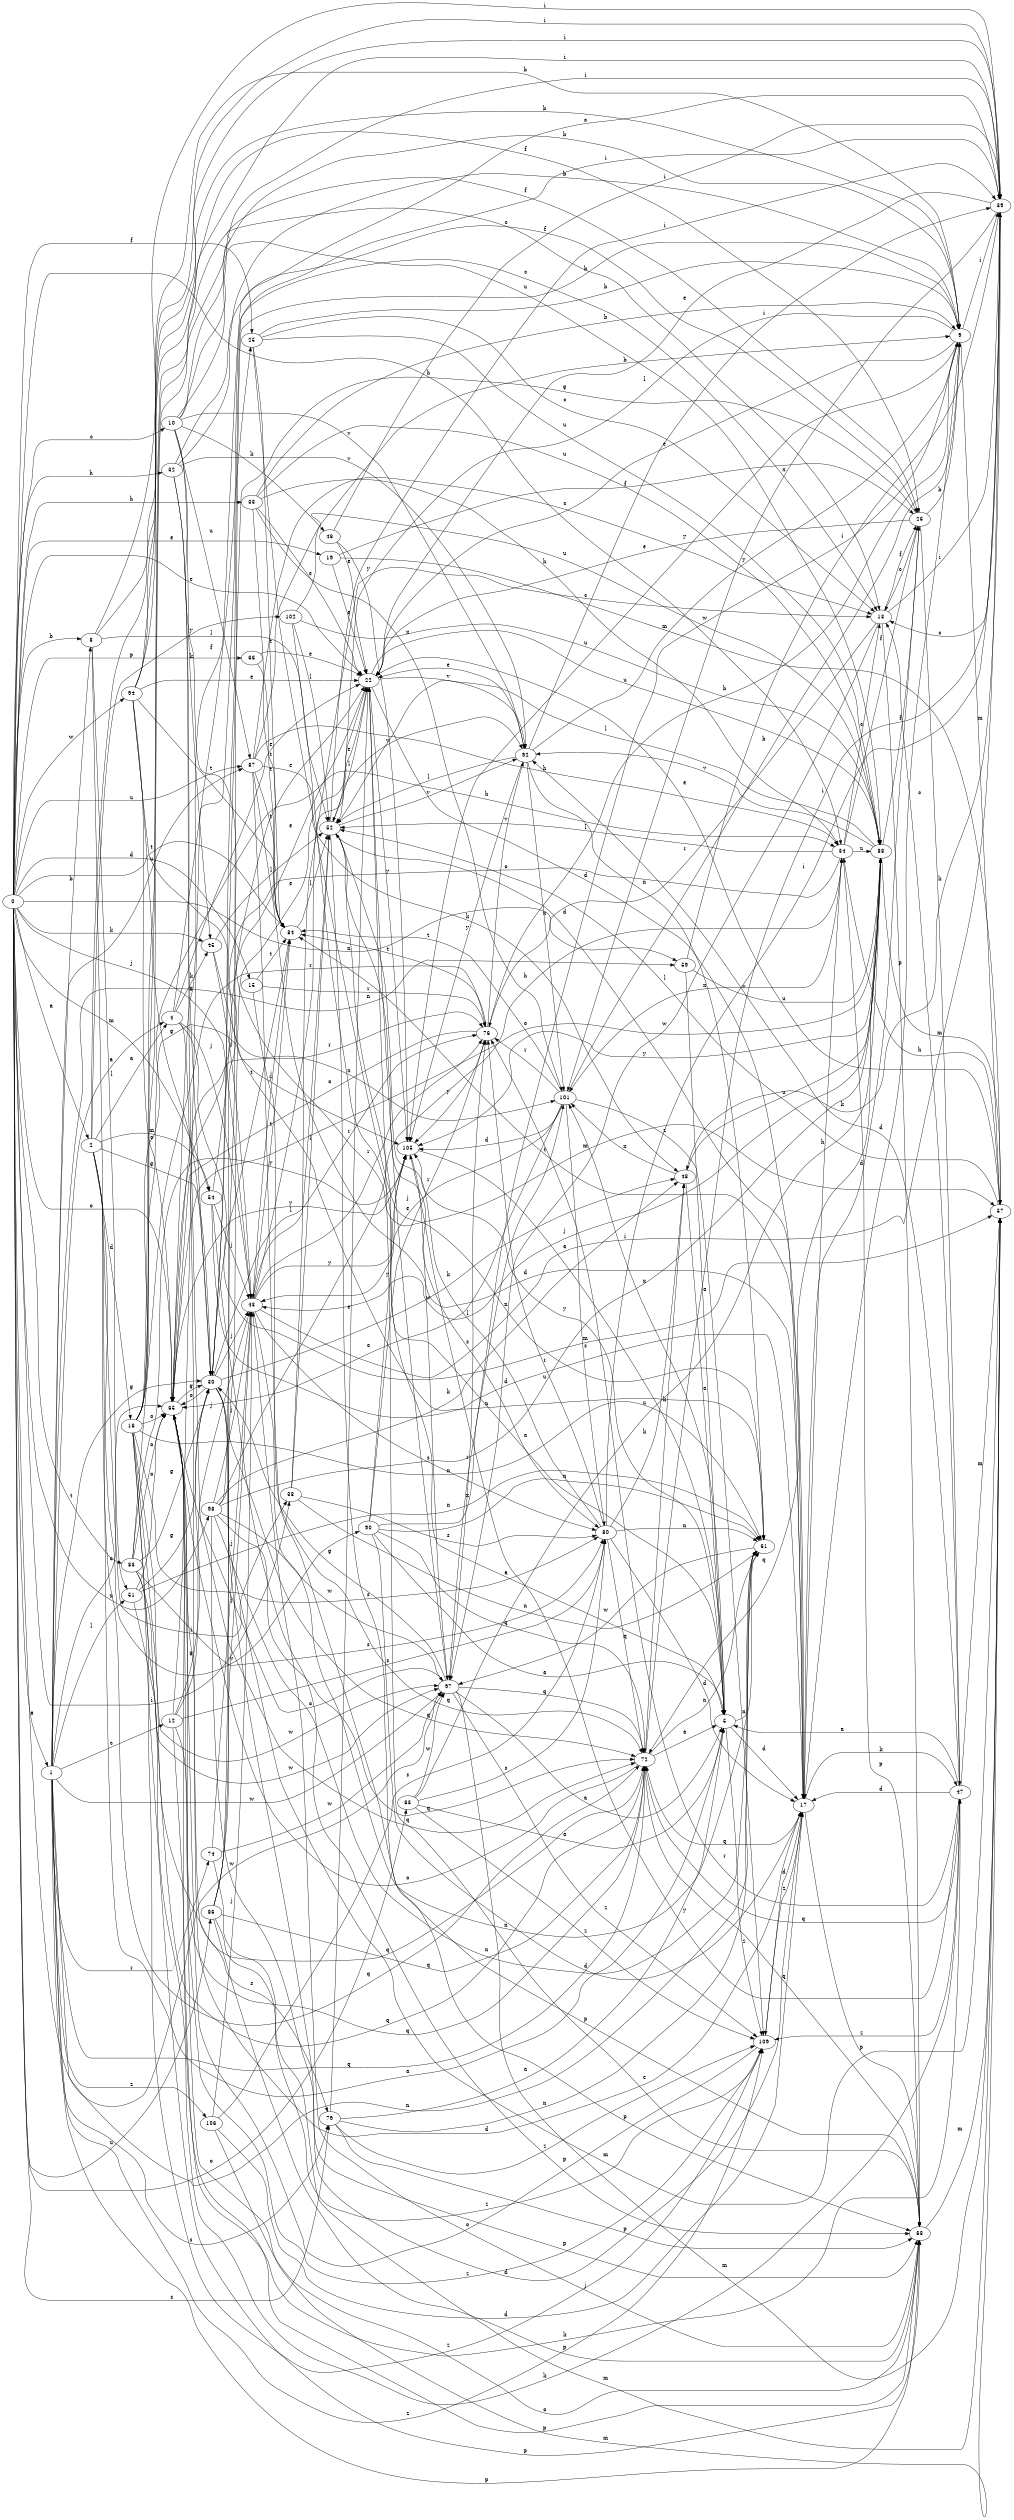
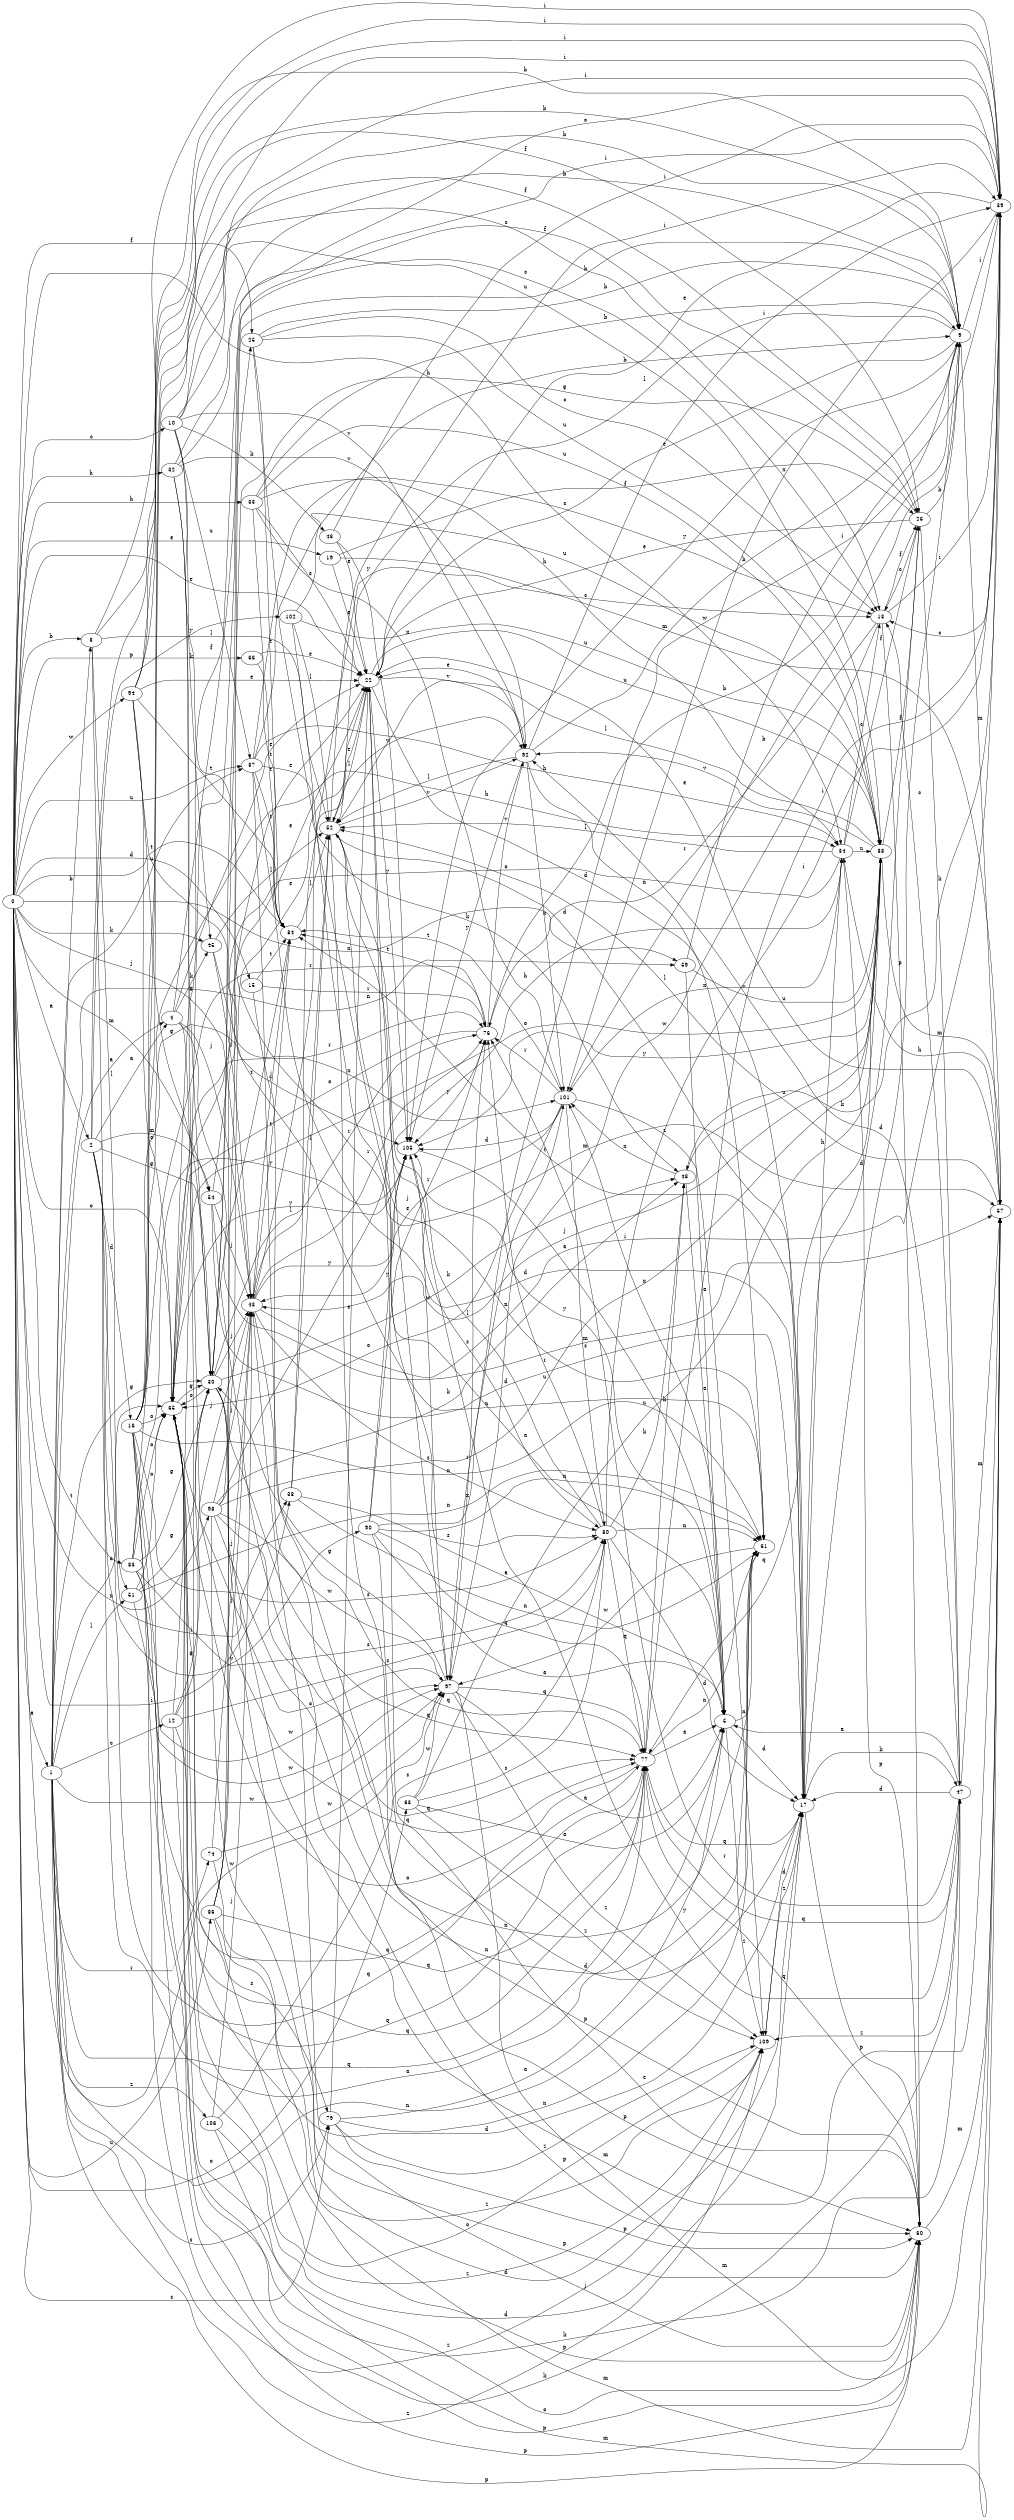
edge "92" -> "9": label "y" -> "b"
node "72": label "72" -> "77"
node "68": label "68" -> "60"
